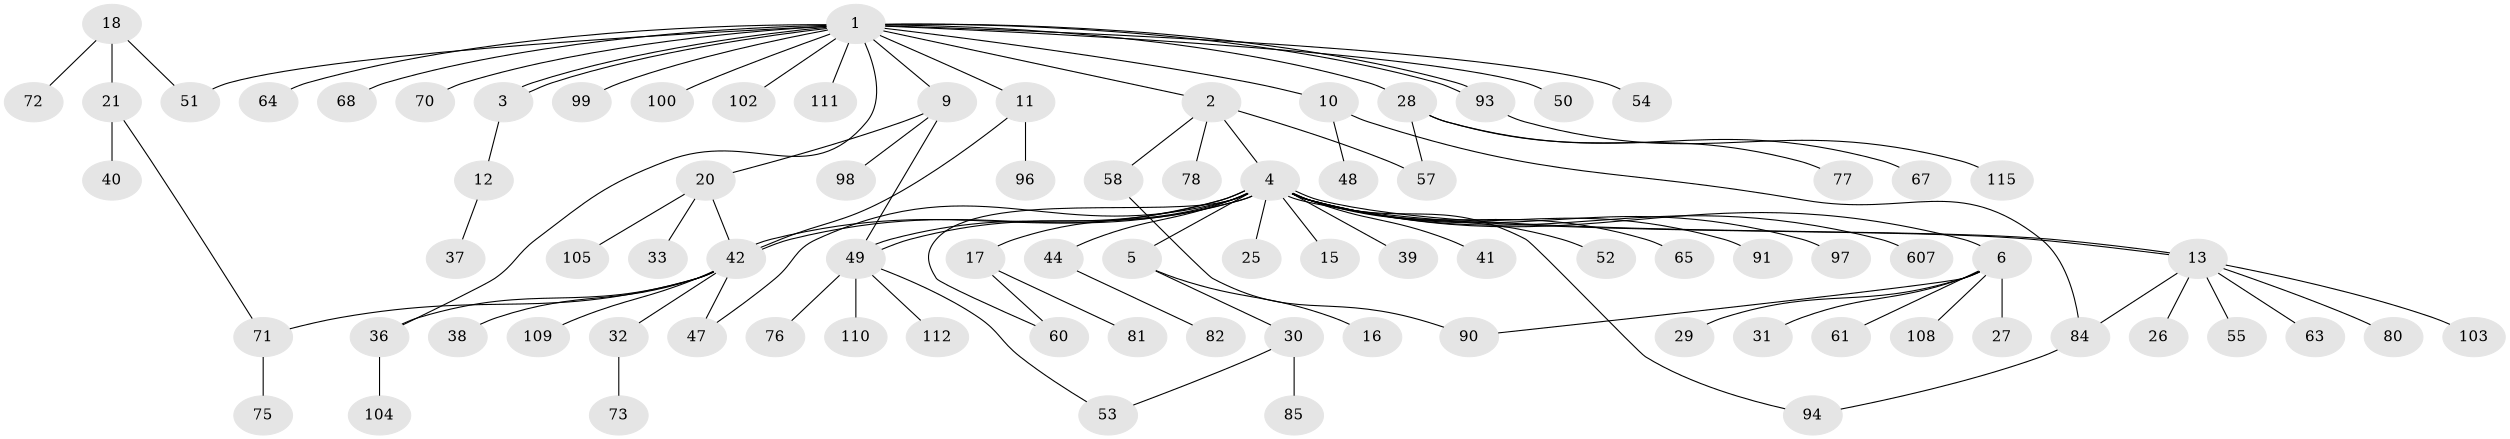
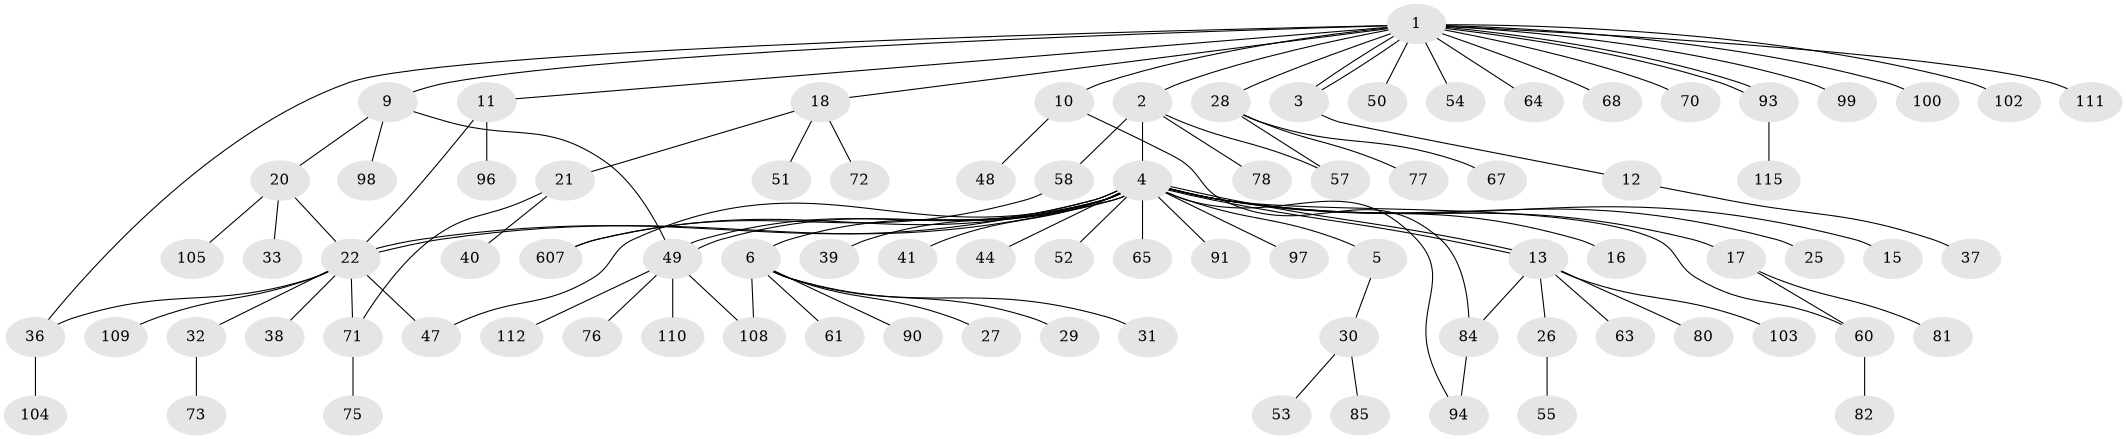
edge "1" -- "51": now "1" -- "18"
node "42": label "42" -> "22"
edge "58" -- "90": now "58" -- "607"
edge "5" -- "16": now "4" -- "16"
edge "44" -- "82": now "60" -- "82"
edge "13" -- "55": now "26" -- "55"
edge "49" -- "53": now "49" -- "108"
